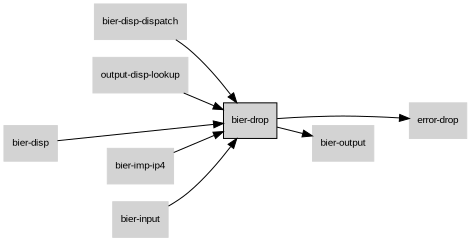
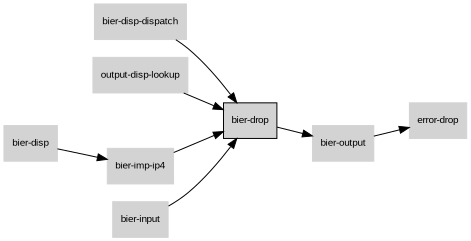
edge "bier-drop" -> "error-drop": now "bier-output" -> "error-drop"
edge "bier-disp" -> "bier-drop": now "bier-disp" -> "bier-imp-ip4"
